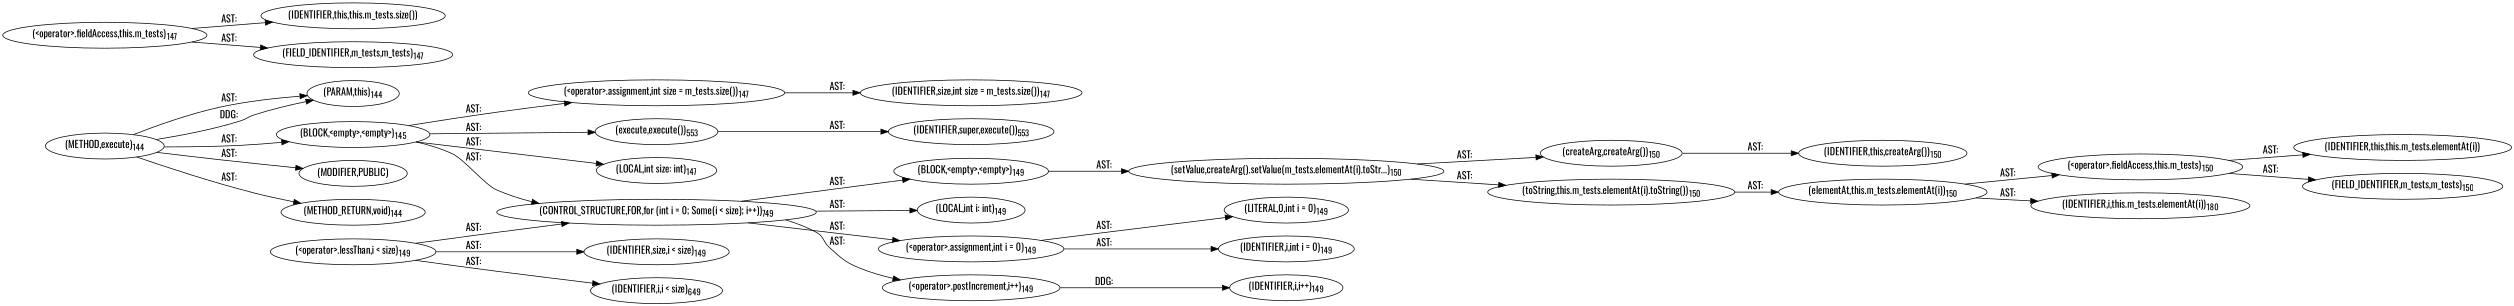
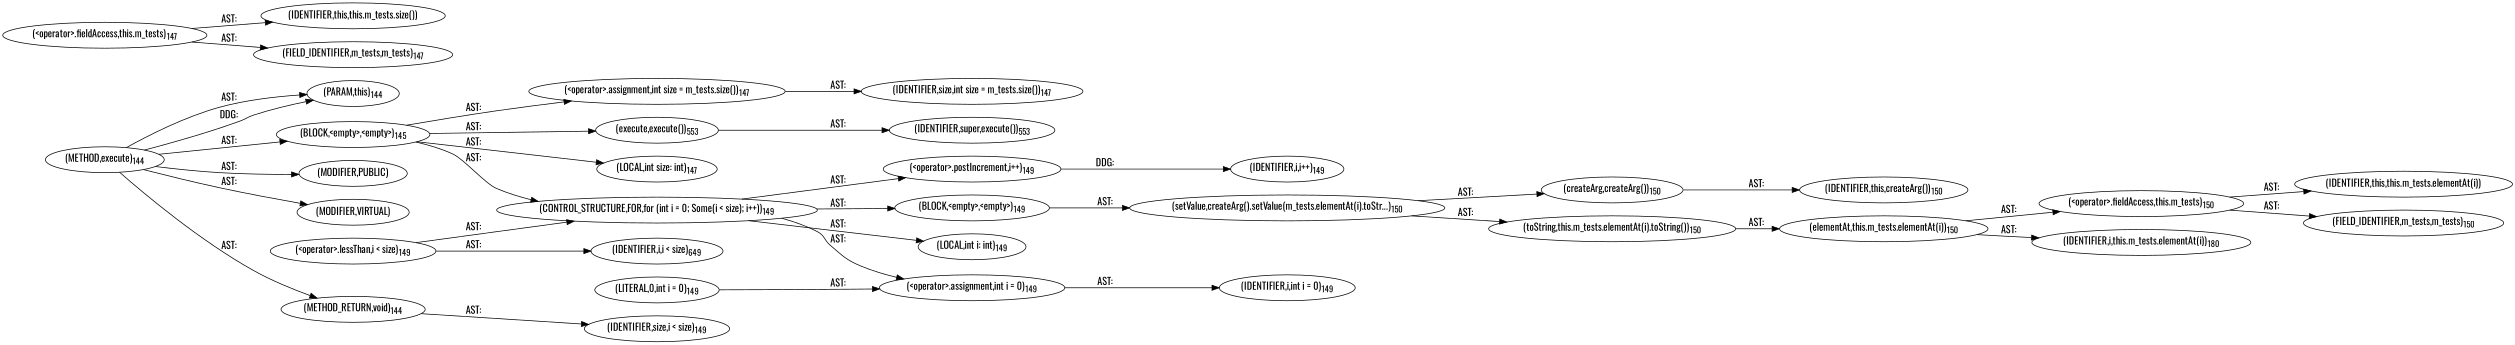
node "(CONTROL_STRUCTURE,FOR,for (int i = 0; Some(i < size); i++))": text "749" -> "149"
node "(MODIFIER,VIRTUAL)": added
edge "(<operator>.assignment,int i = 0)" -> "(LITERAL,0,int i = 0)": reversed
edge "(<operator>.lessThan,i < size)" -> "(IDENTIFIER,size,i < size)": now "(METHOD_RETURN,void)" -> "(IDENTIFIER,size,i < size)"
